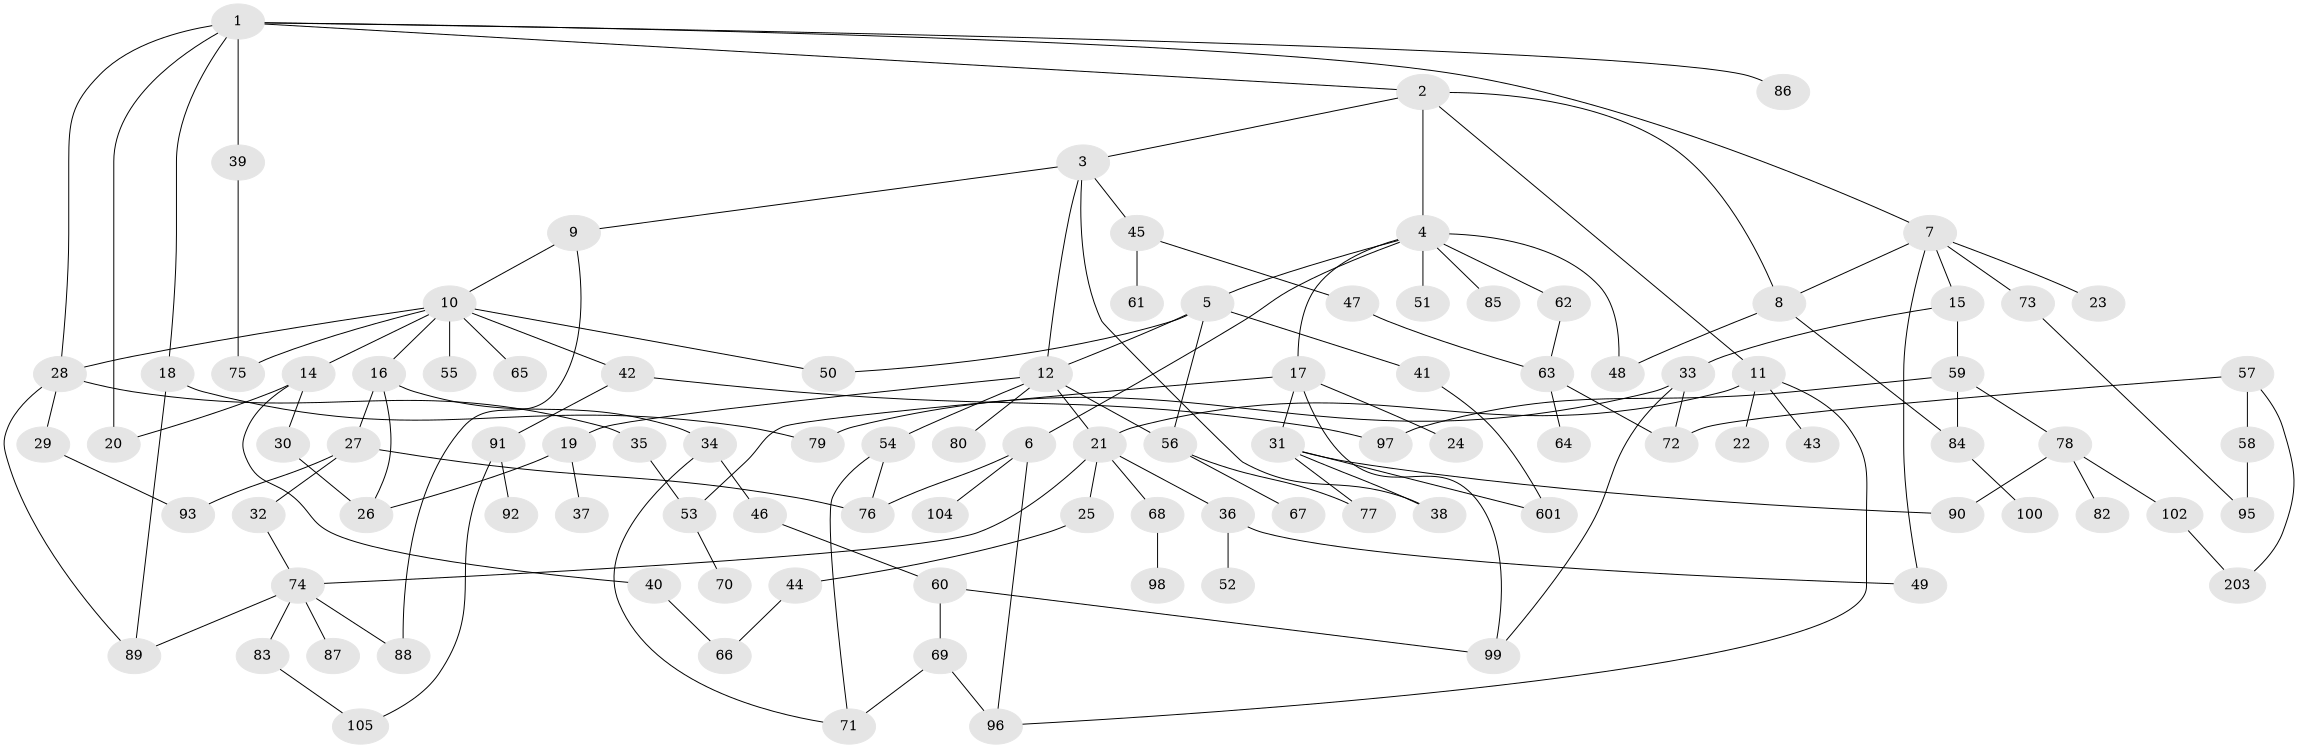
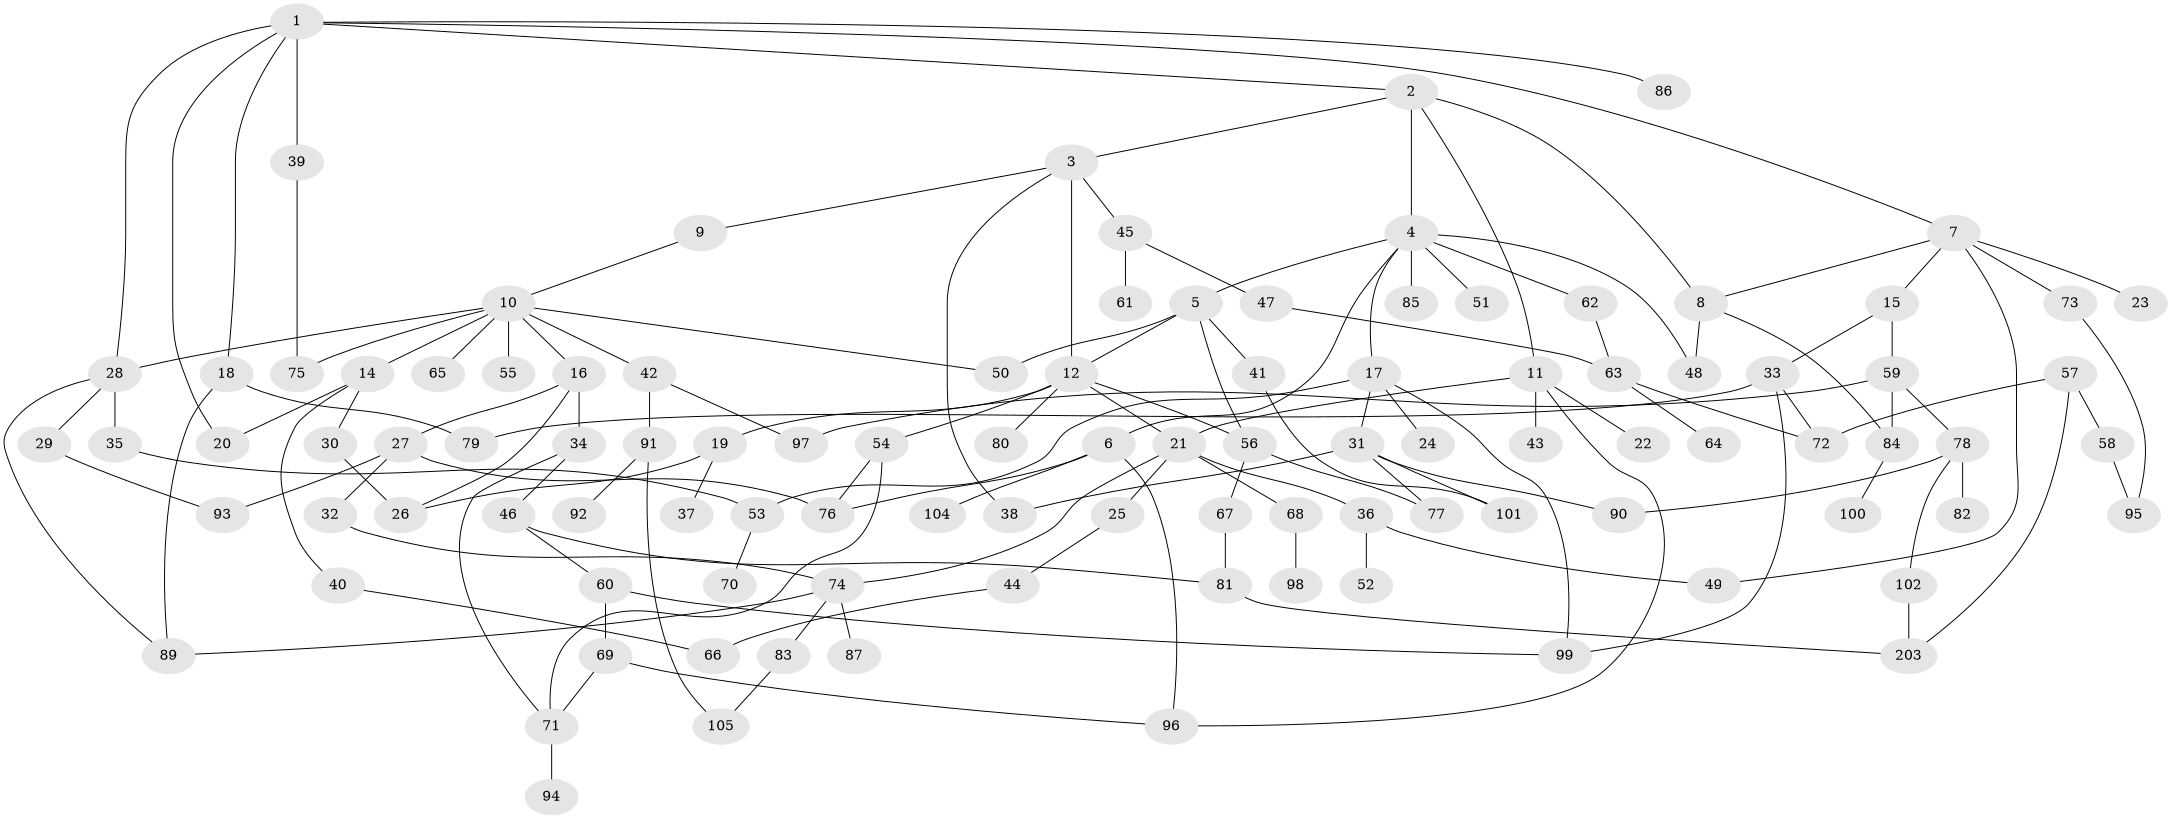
node "601": label "601" -> "101"
node "81": added
node "88": removed
node "94": added
